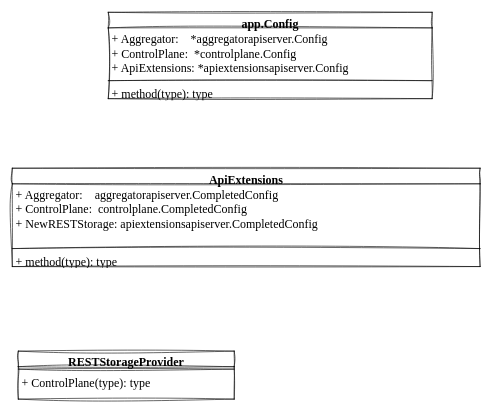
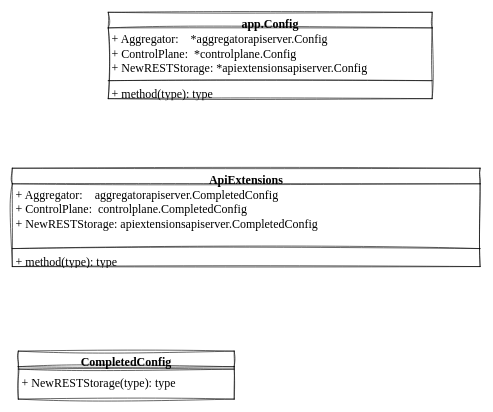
node "+ Aggregator: *aggregatorapiserver.Config + ControlPlane: *controlplane.Config + ApiExtensions: *apiextensionsapiserver.Config": label "+ Aggregator: *aggregatorapiserver.Config + ControlPlane: *controlplane.Config + ApiExtensions: *apiextensionsapiserver.Config" -> "+ Aggregator: *aggregatorapiserver.Config + ControlPlane: *controlplane.Config + NewRESTStorage: *apiextensionsapiserver.Config"
node "RESTStorageProvider": label "RESTStorageProvider" -> "CompletedConfig"
node "+ ControlPlane(type): type": label "+ ControlPlane(type): type" -> "+ NewRESTStorage(type): type"
